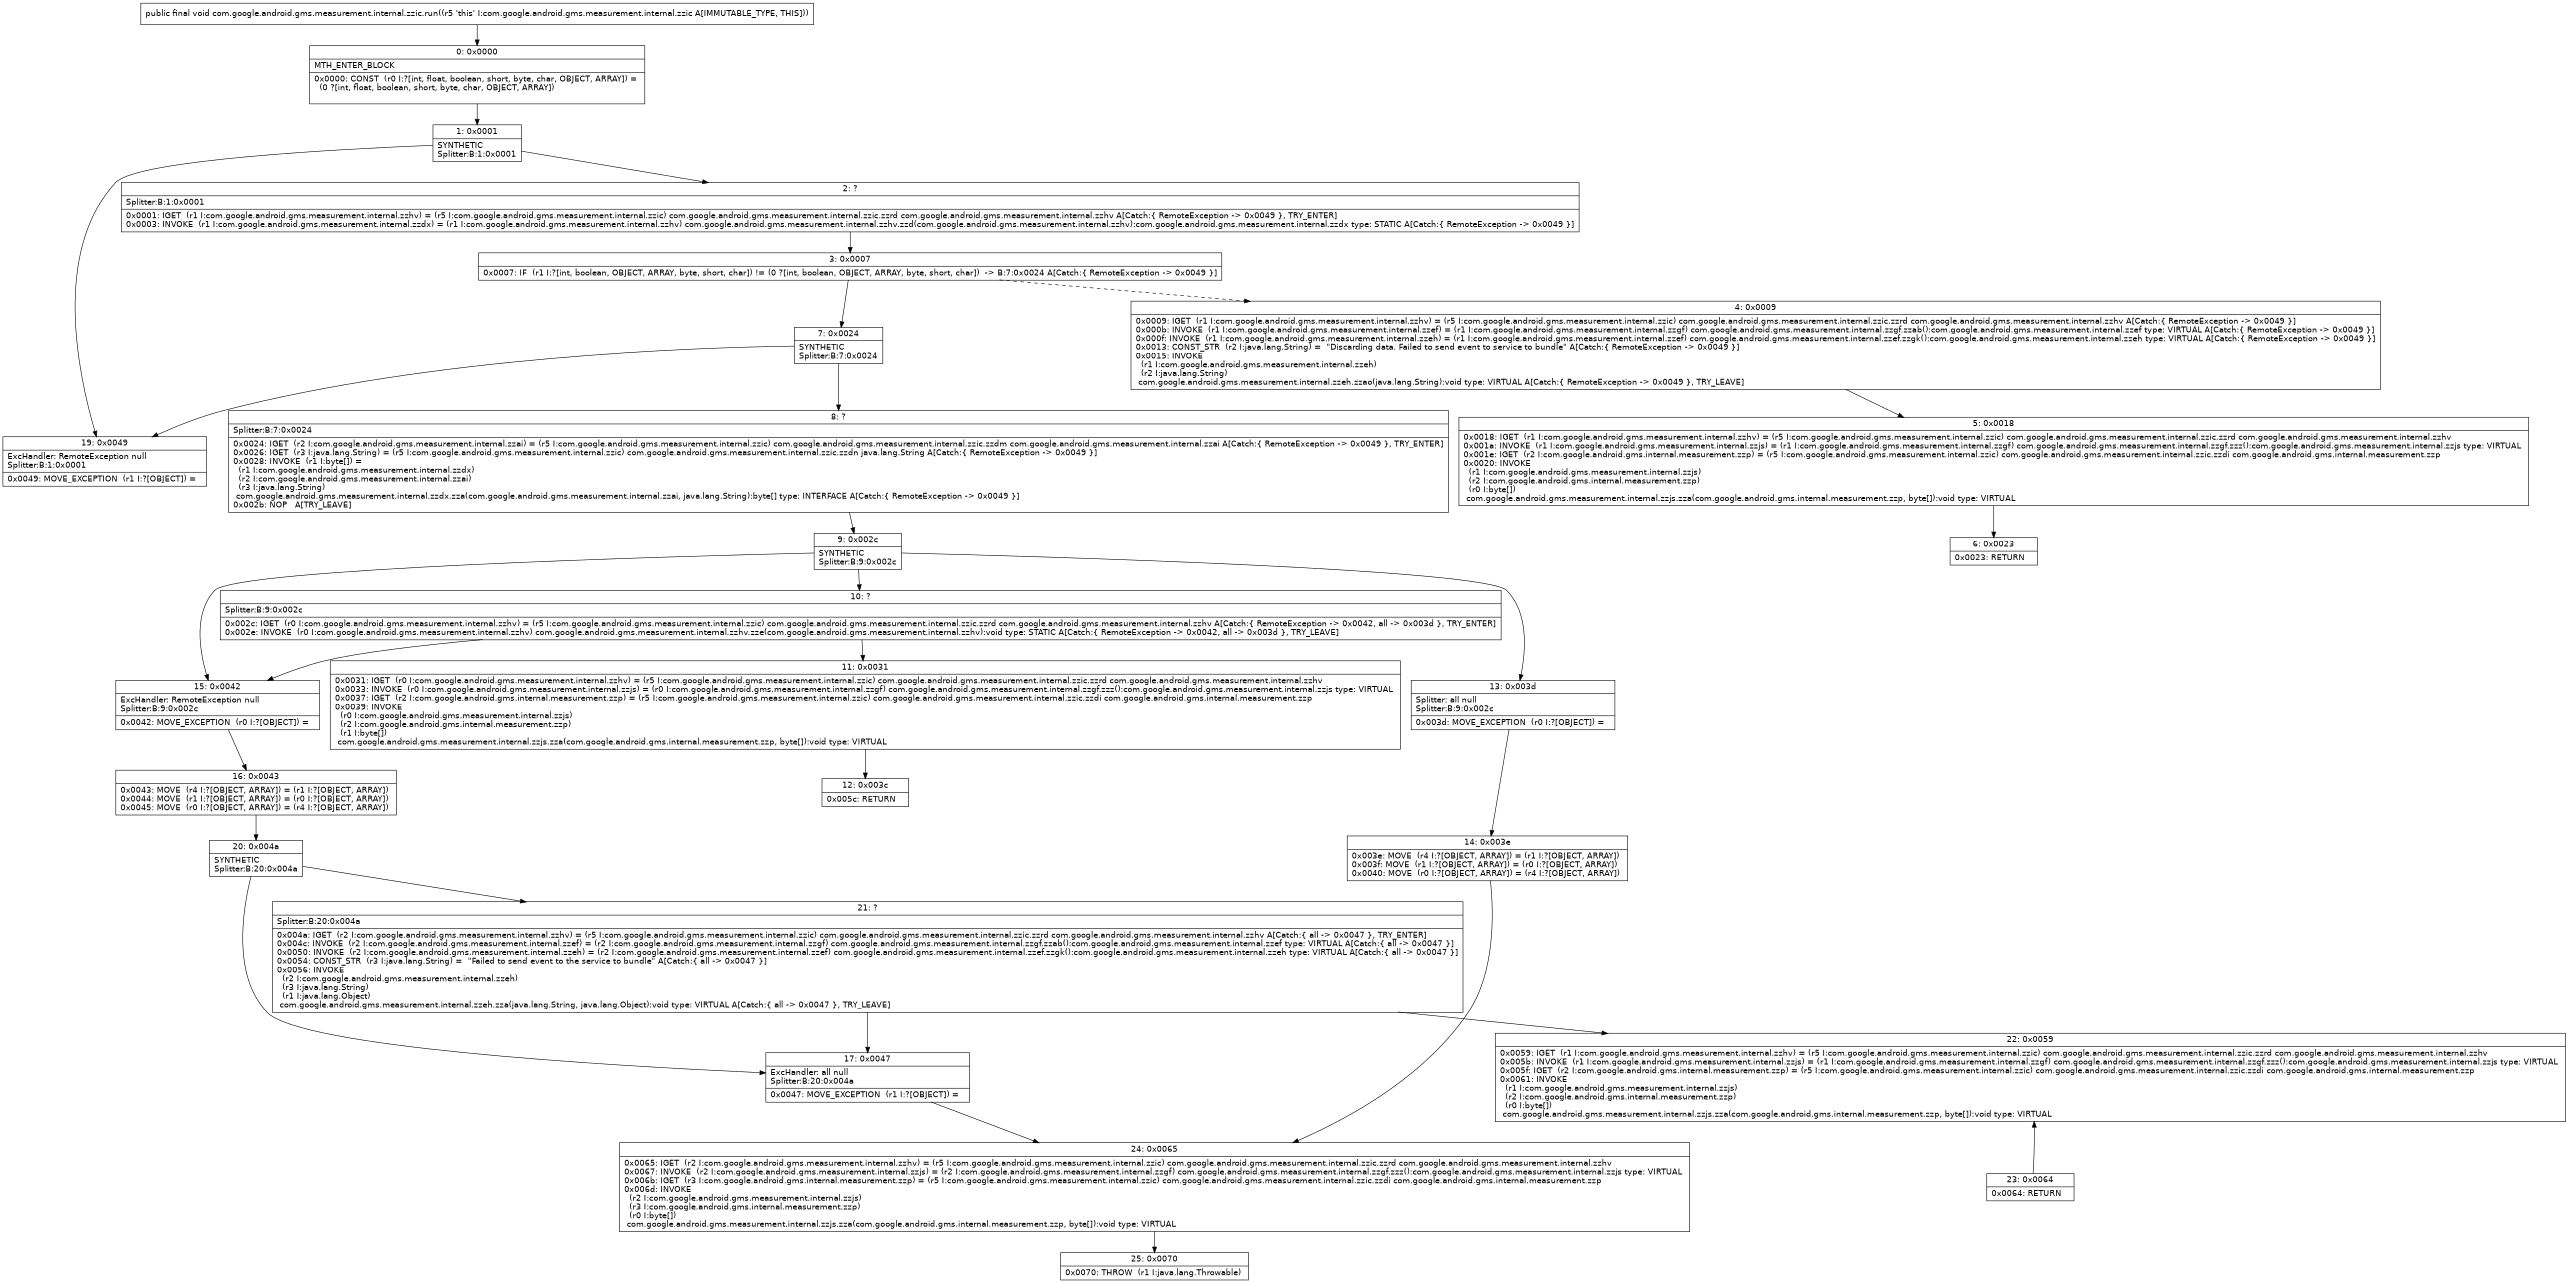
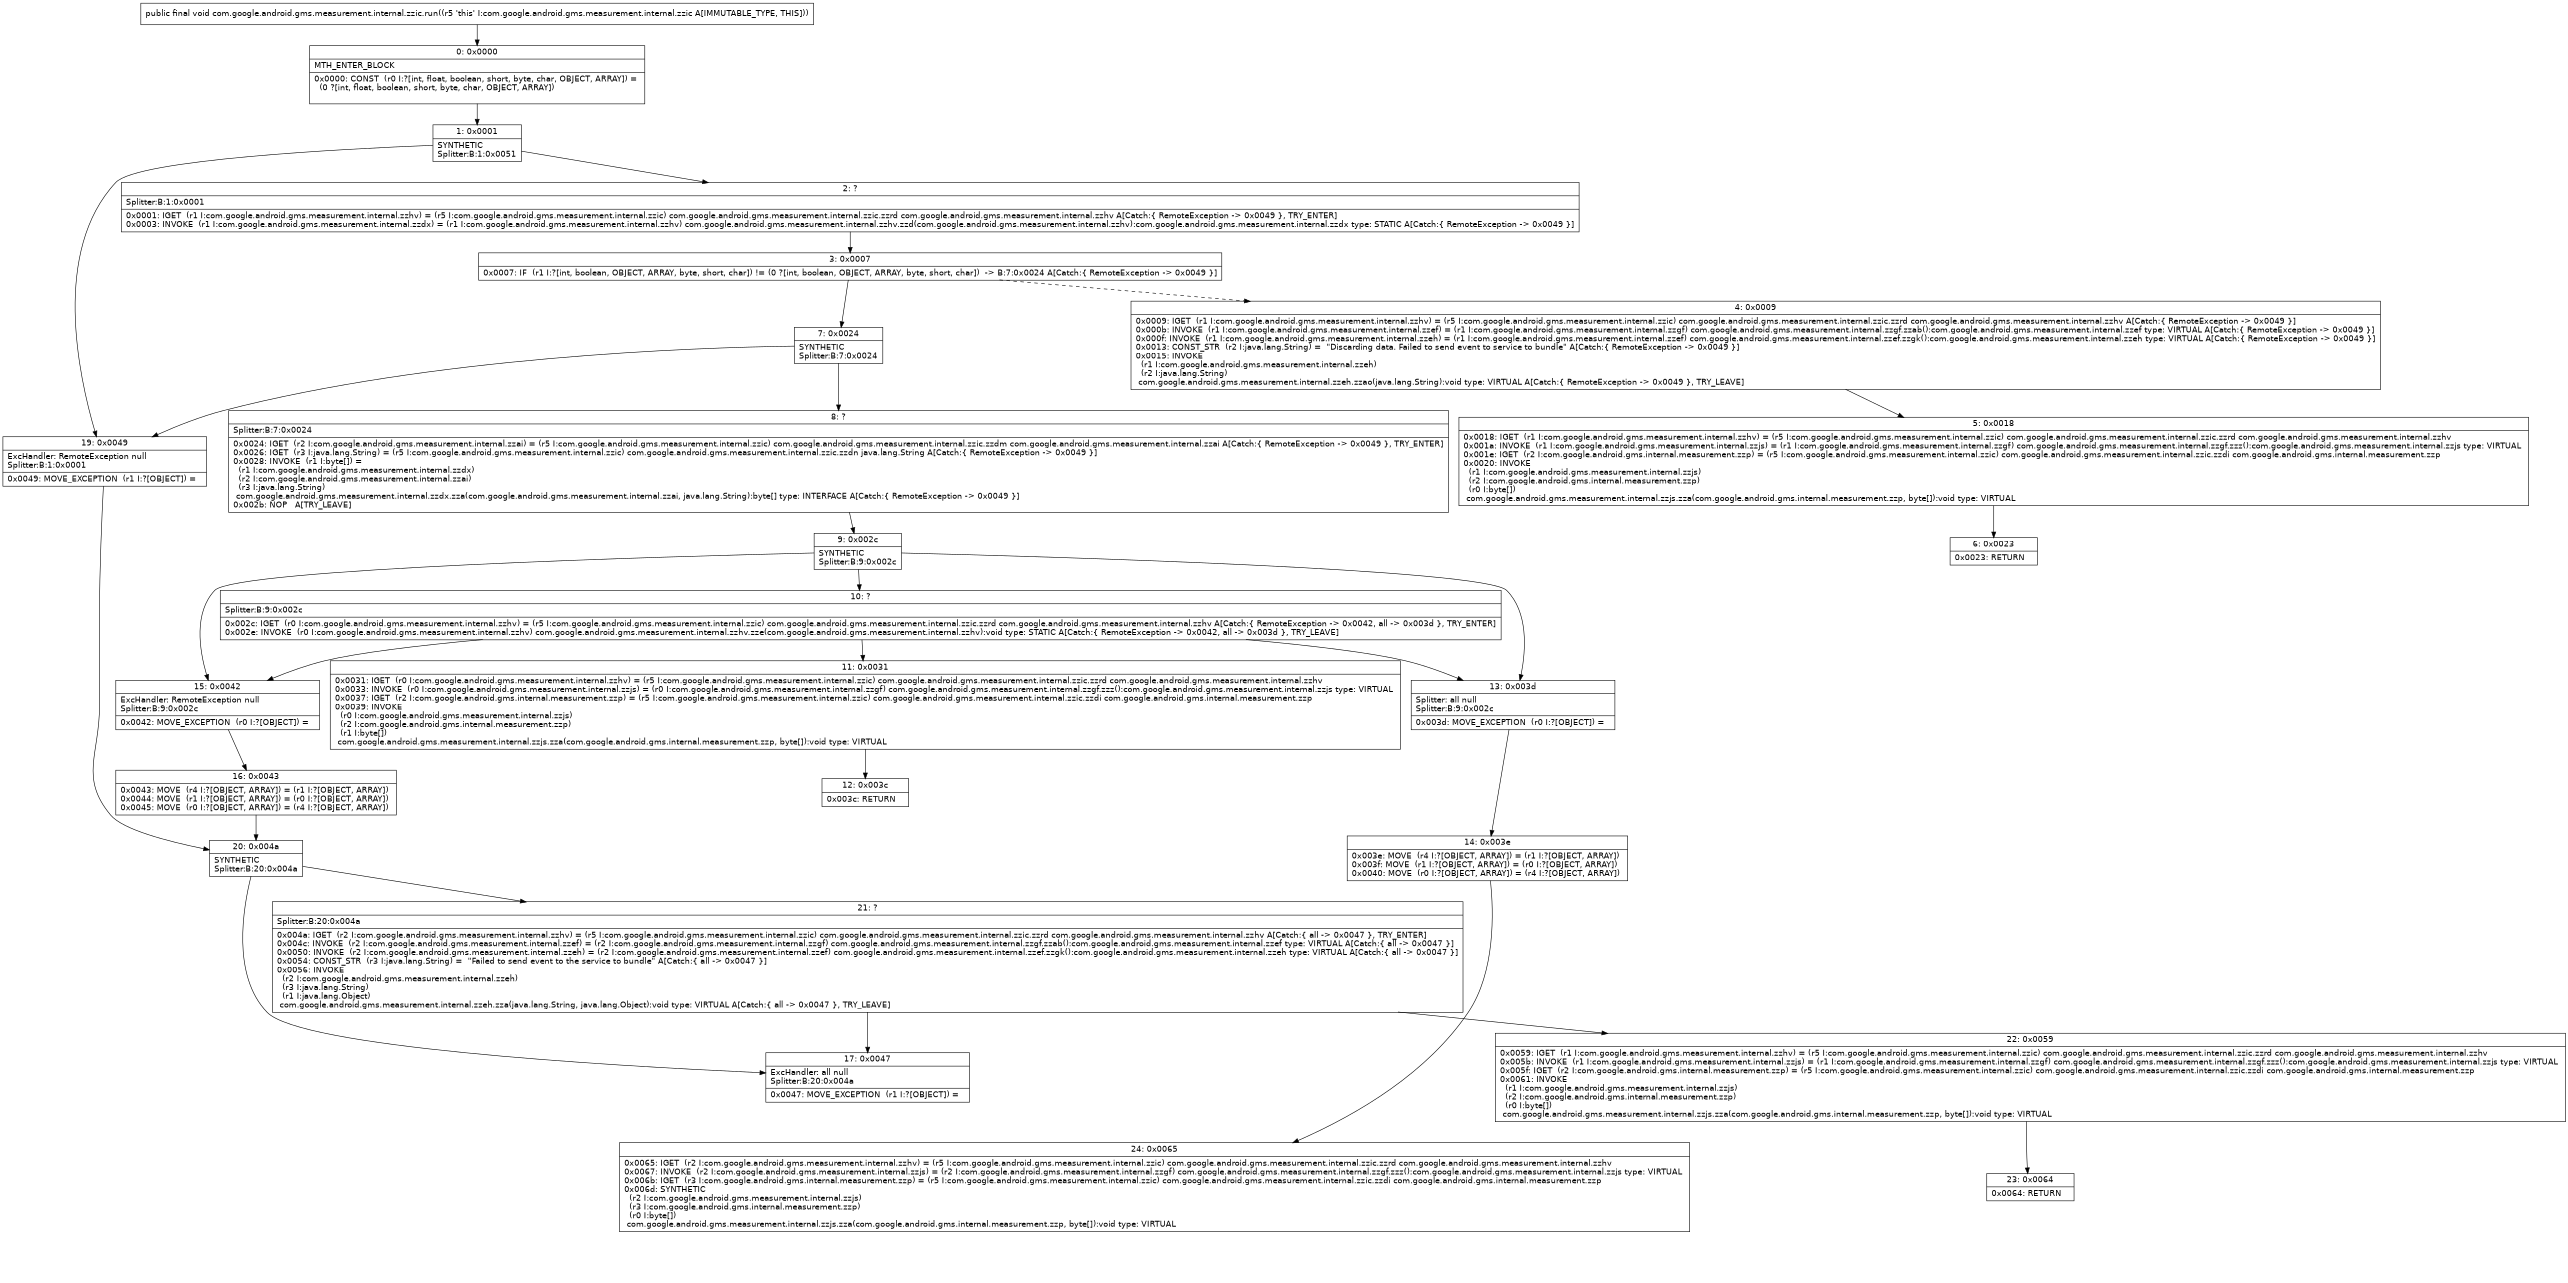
node "1: 0x0001": text "Splitter:B:1:0x0001" -> "Splitter:B:1:0x0051"
edge "10: ?" -> "13: 0x003d": added
edge "19: 0x0049" -> "20: 0x004a": added
node "12: 0x003c": text "0x005c: RETURN" -> "0x003c: RETURN"
edge "17: 0x0047" -> "24: 0x0065": removed
edge "23: 0x0064" -> "22: 0x0059": reversed
node "24: 0x0065": text "0x006d: INVOKE" -> "0x006d: SYNTHETIC"
node "25: 0x0070": removed
